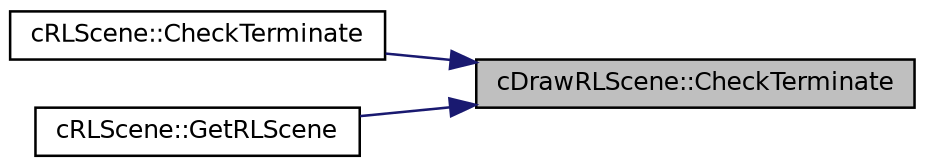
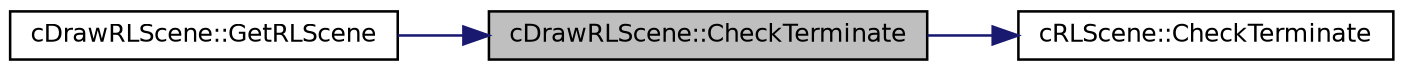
edge "cRLScene::CheckTerminate" -> "cDrawRLScene::CheckTerminate": reversed
node "cRLScene::GetRLScene": label "cRLScene::GetRLScene" -> "cDrawRLScene::GetRLScene"
